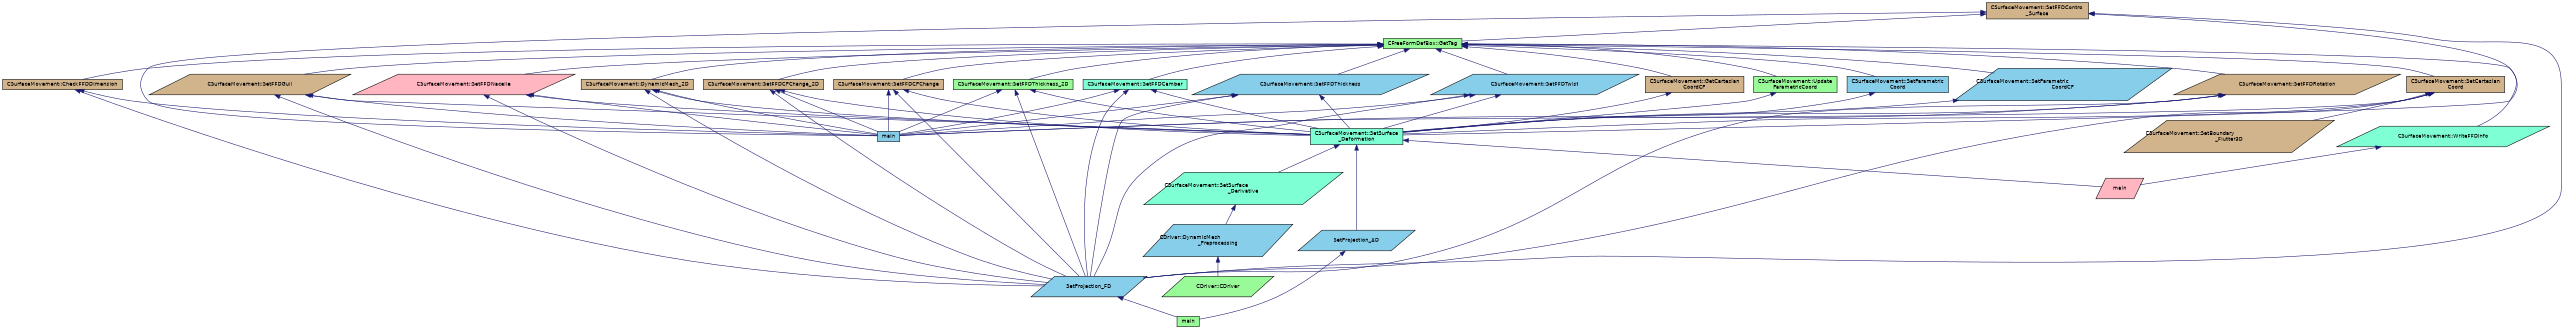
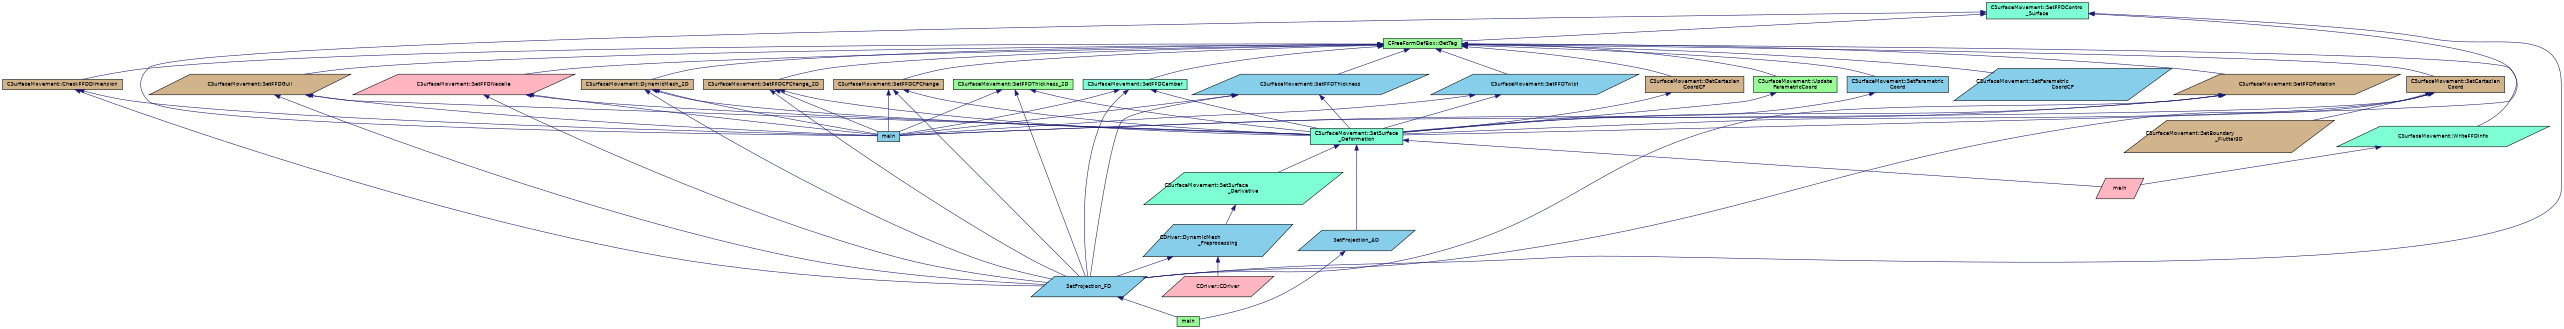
node "CSurfaceMovement::SetFFDControl _Surface": fillcolor tan -> aquamarine
edge "CSurfaceMovement::SetFFDThickness_2D" -> "CFreeFormDefBox::GetTag": removed
edge "CSurfaceMovement::SetSurface _Deformation" -> "CSurfaceMovement::SetParametric CoordCP": removed
edge "SetProjection_FD" -> "CSurfaceMovement::SetFFDTwist": now "SetProjection_FD" -> "CDriver::DynamicMesh _Preprocessing"
node "CDriver::CDriver": fillcolor palegreen -> lightpink
